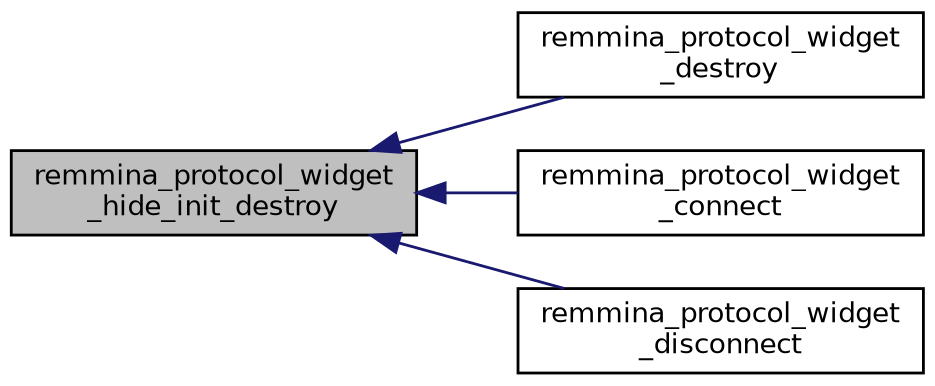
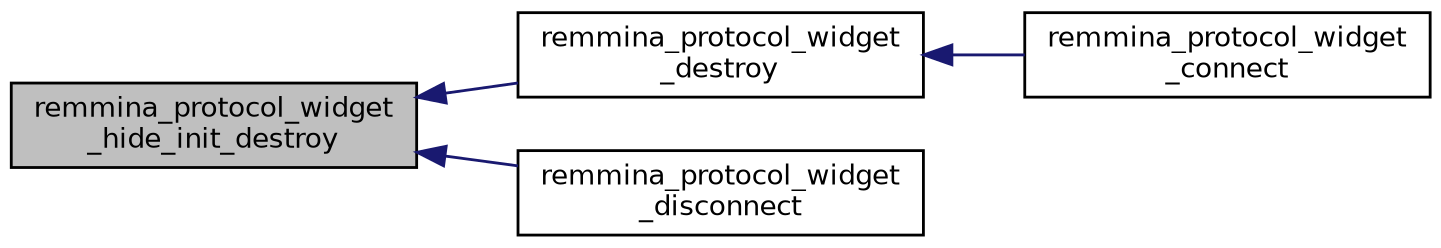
edge "remmina_protocol_widget _connect" -> "remmina_protocol_widget _hide_init_destroy": now "remmina_protocol_widget _connect" -> "remmina_protocol_widget _destroy"
